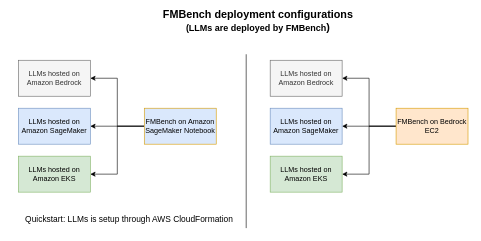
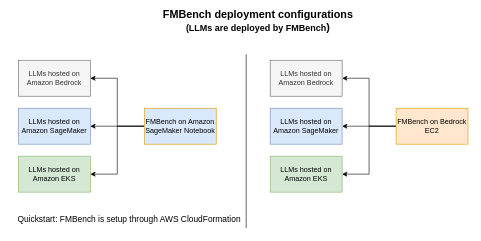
node "Quickstart: LLMs is setup through AWS CloudFormation": label "Quickstart: LLMs is setup through AWS CloudFormation" -> "Quickstart: FMBench is setup through AWS CloudFormation"
